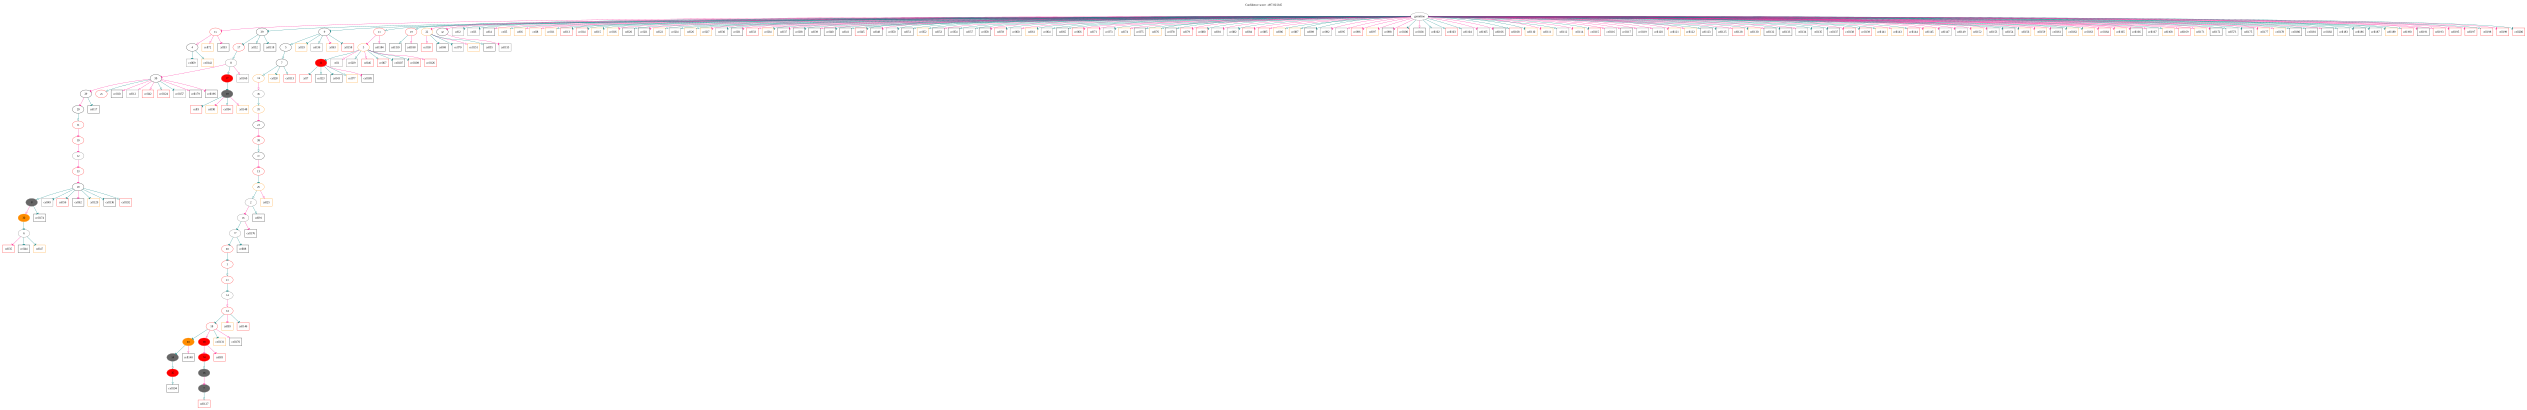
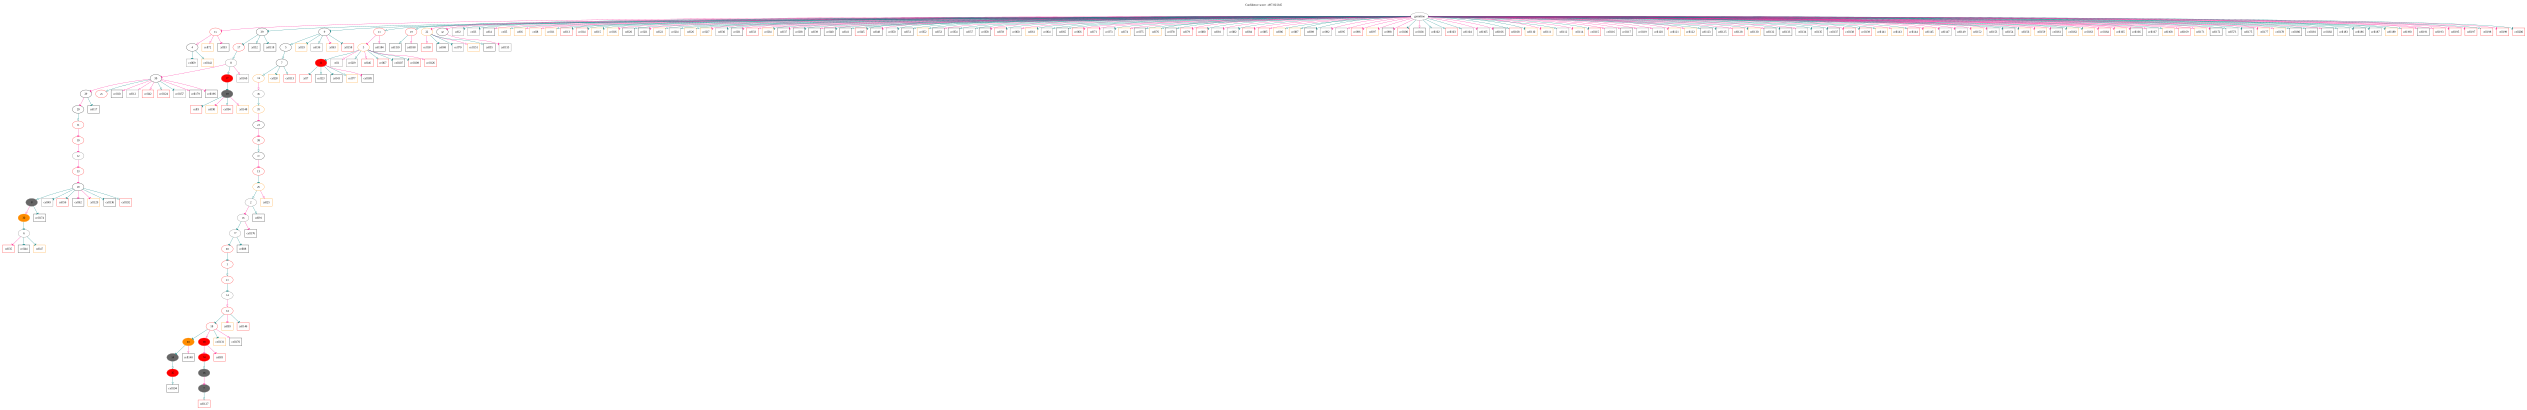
edge "germline" -> "cell191": arrowhead tee -> onormal
edge "28" -> "cell129": color teal -> deeppink
